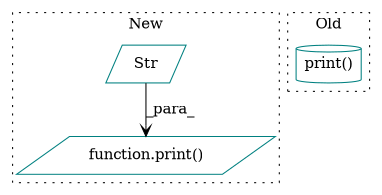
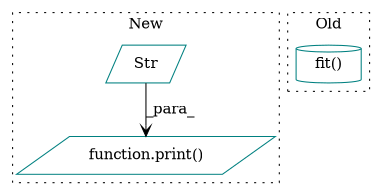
node "print()": label "print()" -> "fit()"
